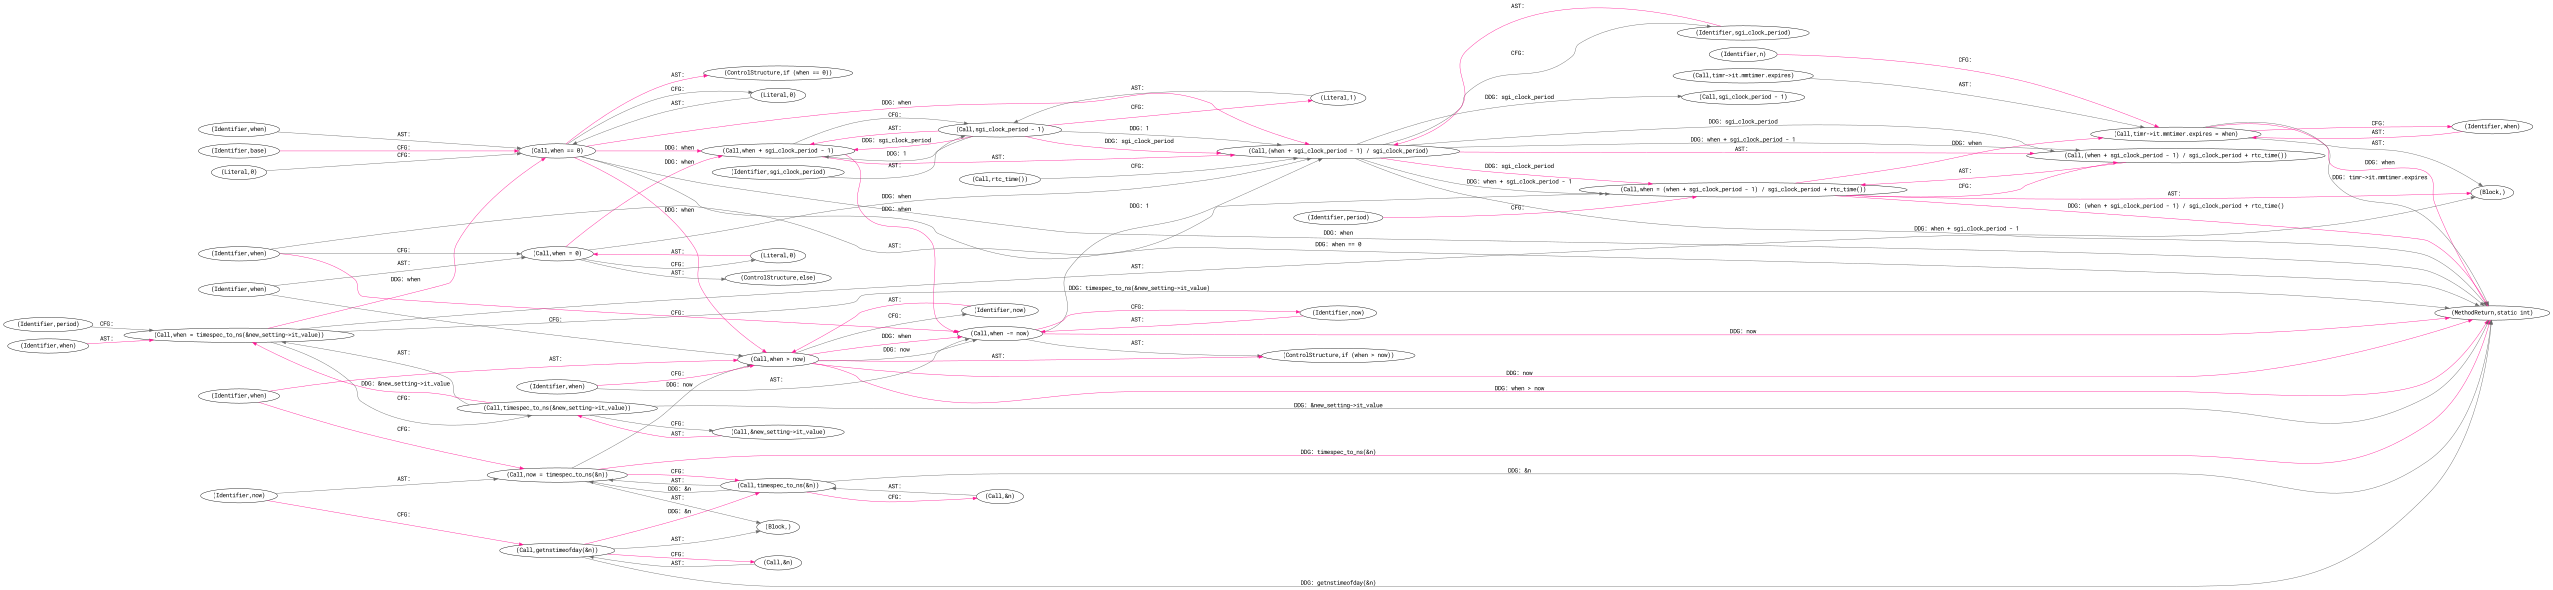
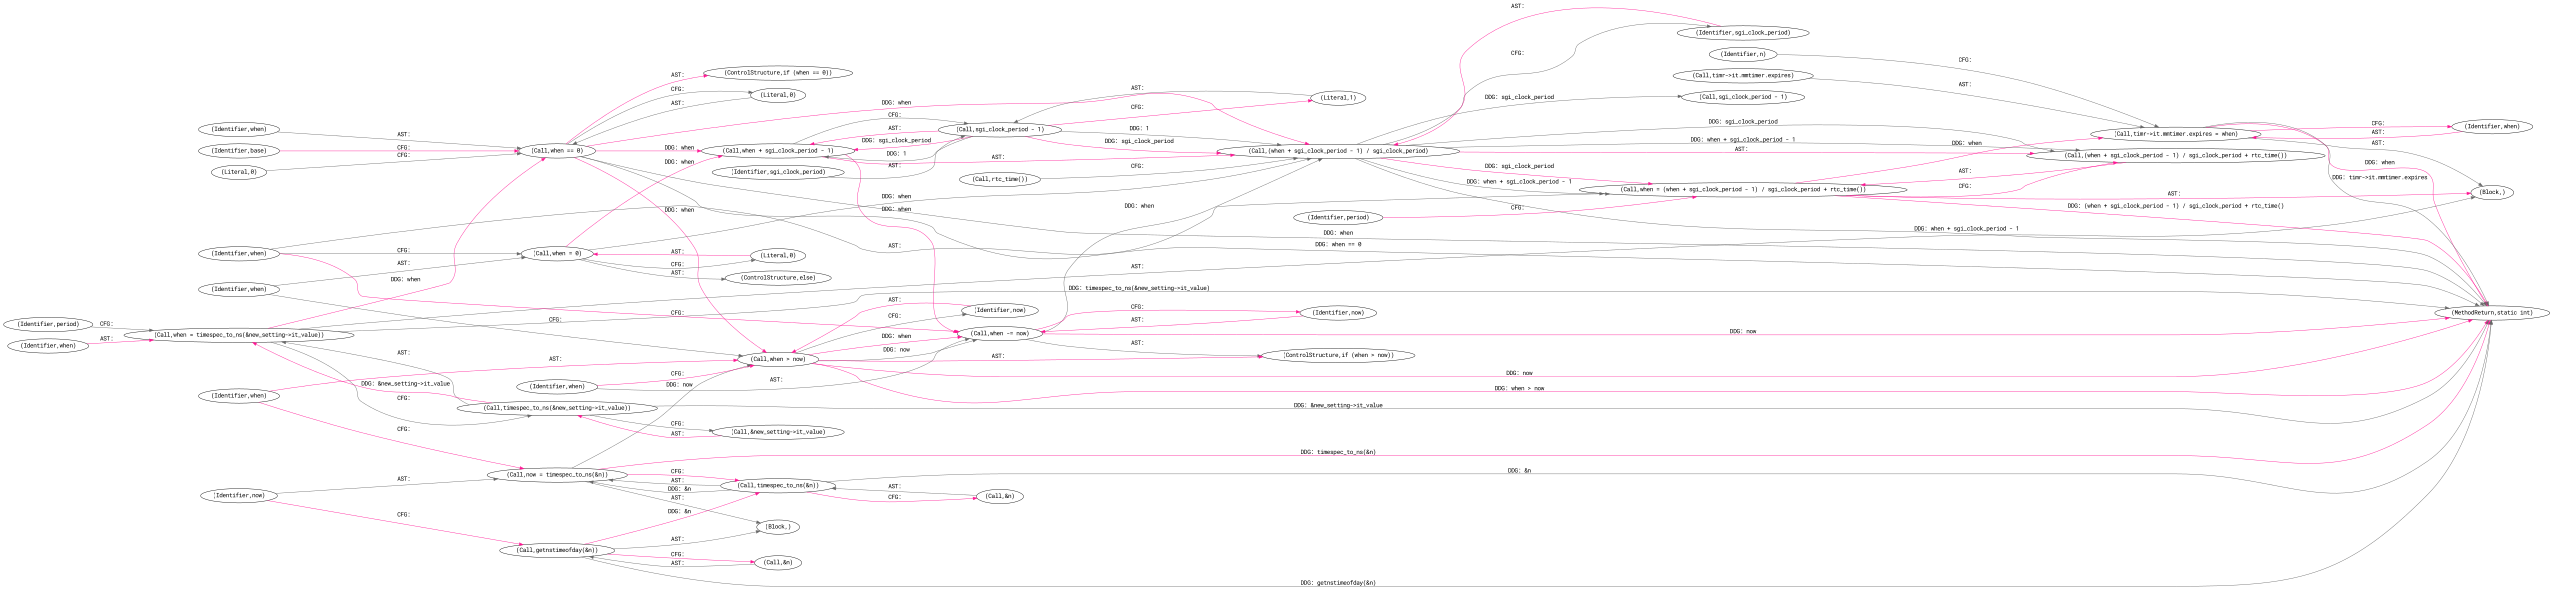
edge "(Identifier,n)" -> "(Call,timr->it.mmtimer.expires = when)": color deeppink -> gray40
edge "(Call,when -= now)" -> "(Call,(when + sgi_clock_period - 1) / sgi_clock_period)": label "DDG: 1" -> "DDG: when"
